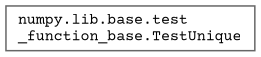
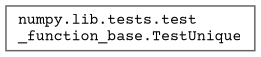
node "numpy.lib.base.test _function_base.TestUnique": label "numpy.lib.base.test _function_base.TestUnique" -> "numpy.lib.tests.test _function_base.TestUnique"
